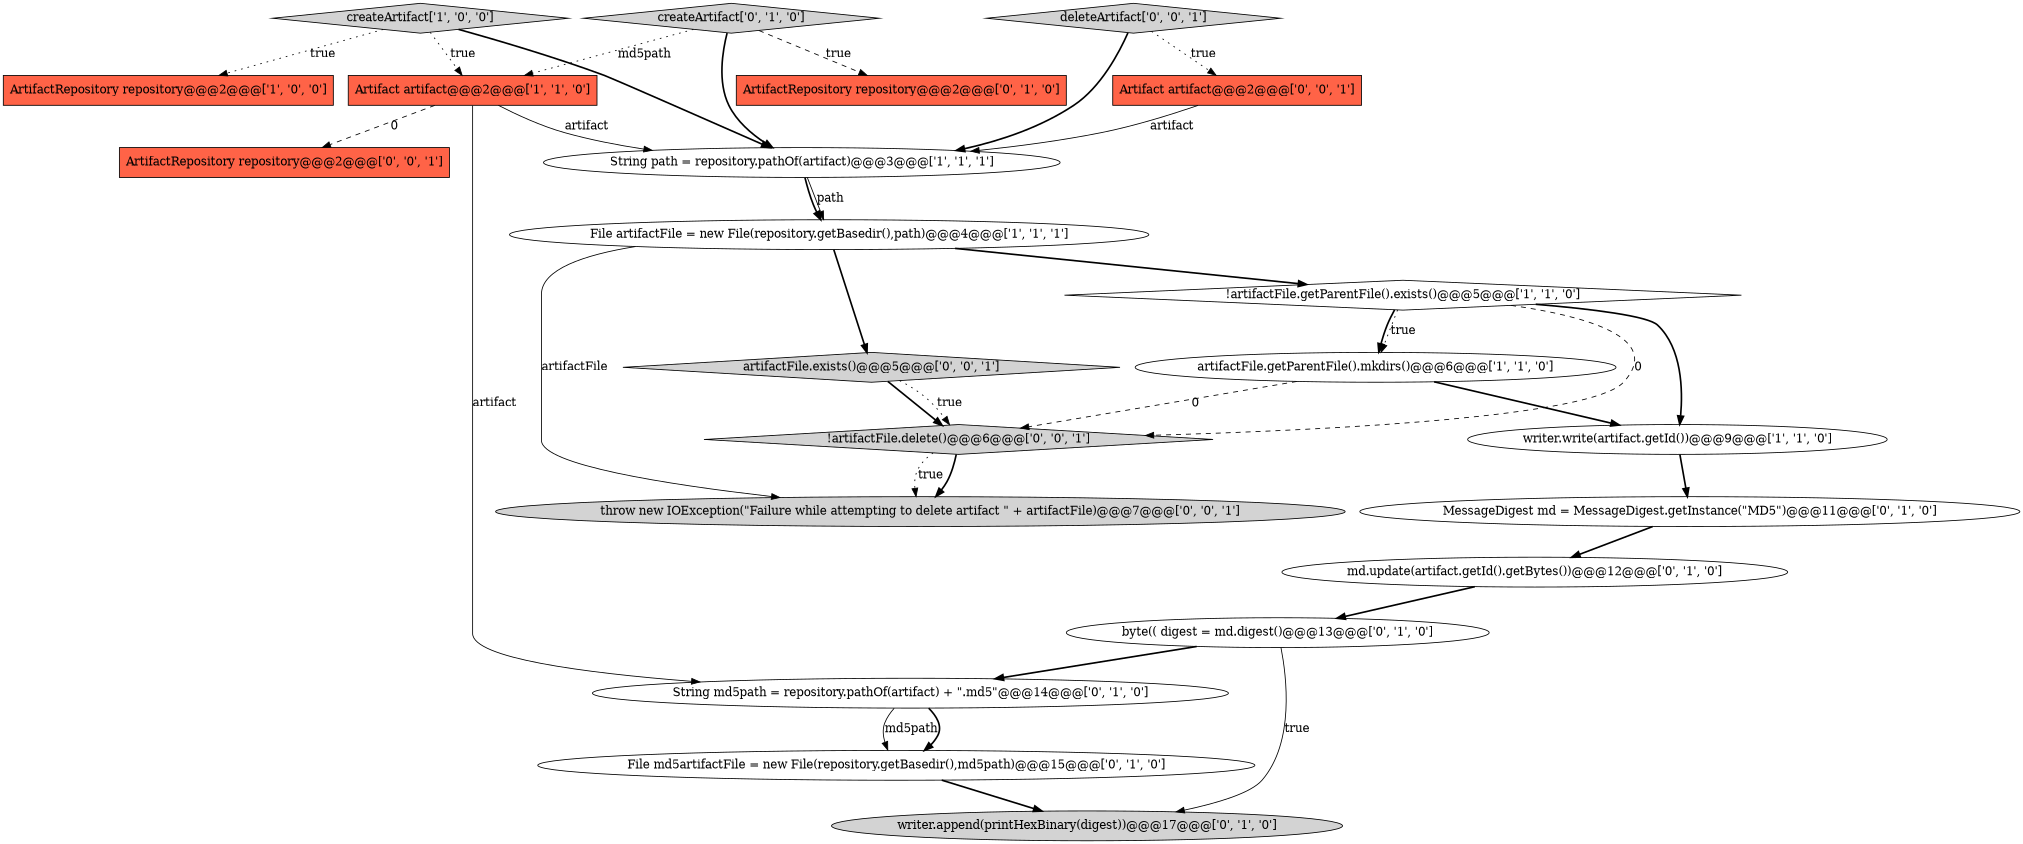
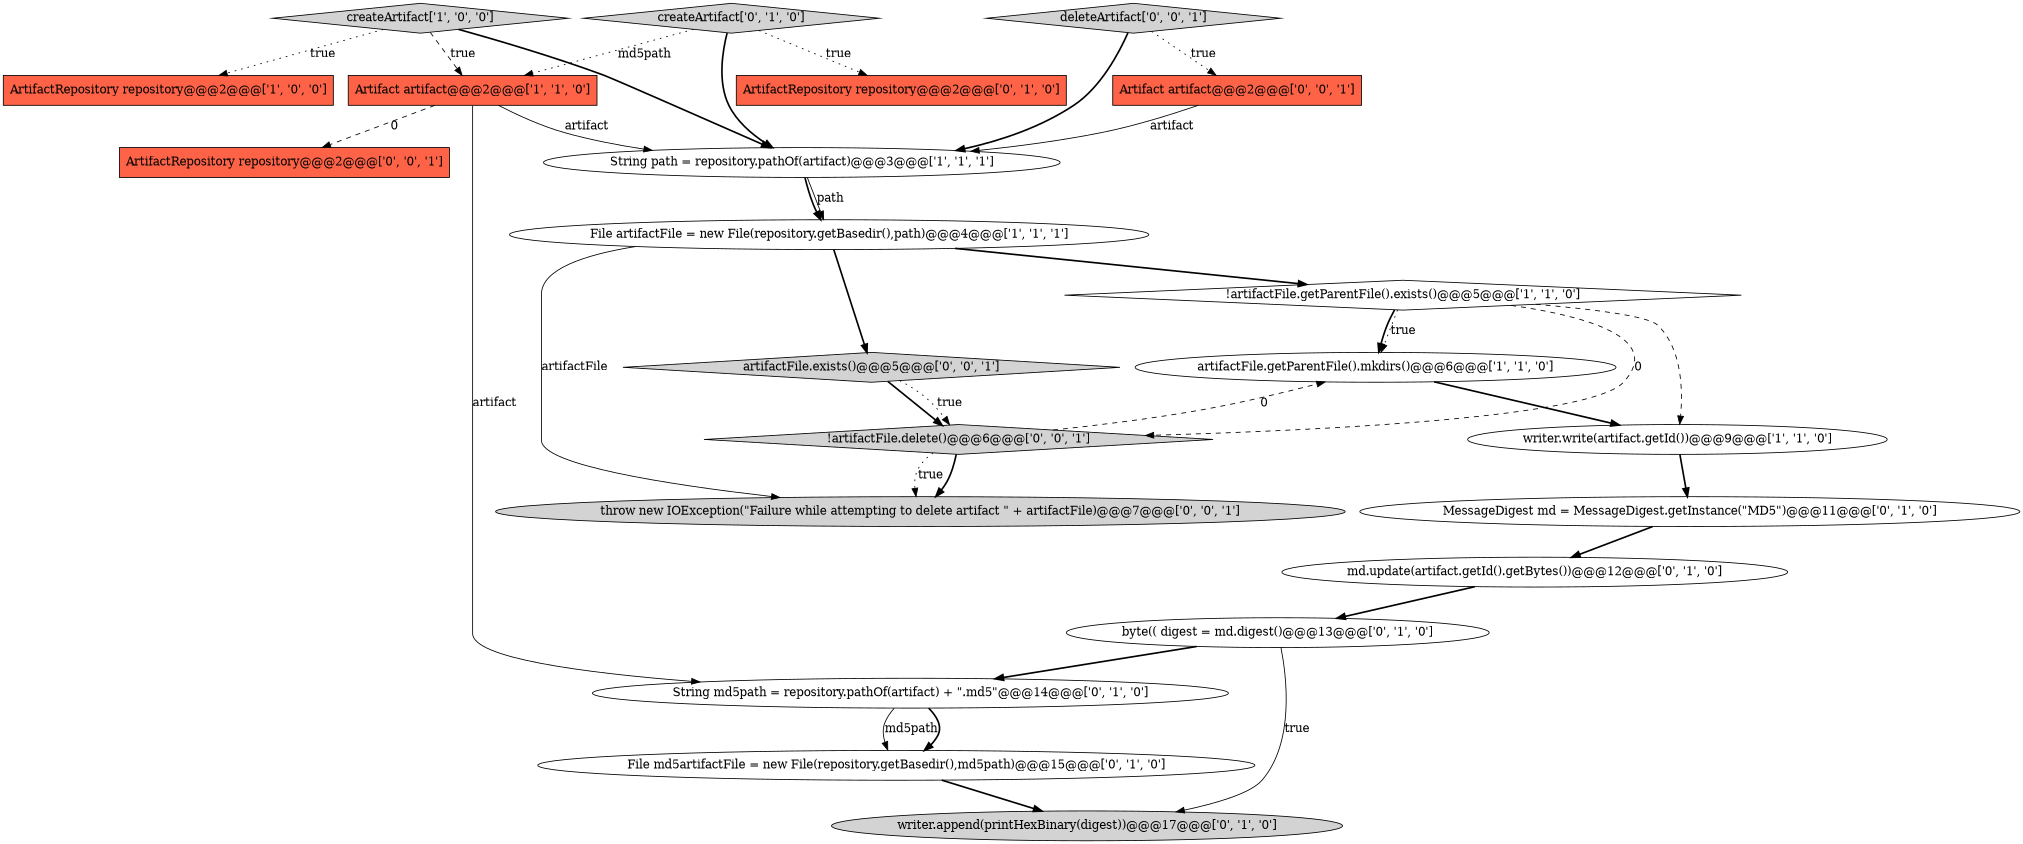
edge "createArtifact['1', '0', '0']" -> "Artifact artifact@@@2@@@['1', '1', '0']": style dotted -> dashed
edge "createArtifact['0', '1', '0']" -> "ArtifactRepository repository@@@2@@@['0', '1', '0']": style dashed -> dotted
edge "!artifactFile.getParentFile().exists()@@@5@@@['1', '1', '0']" -> "writer.write(artifact.getId())@@@9@@@['1', '1', '0']": style bold -> dashed
edge "artifactFile.getParentFile().mkdirs()@@@6@@@['1', '1', '0']" -> "!artifactFile.delete()@@@6@@@['0', '0', '1']": reversed
